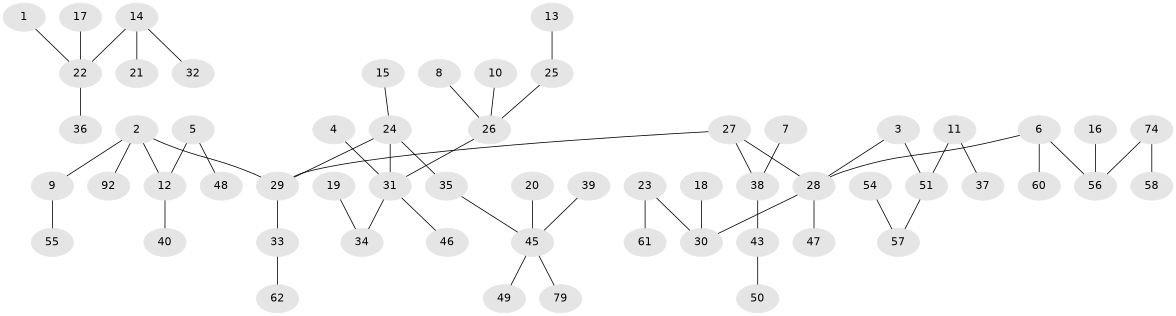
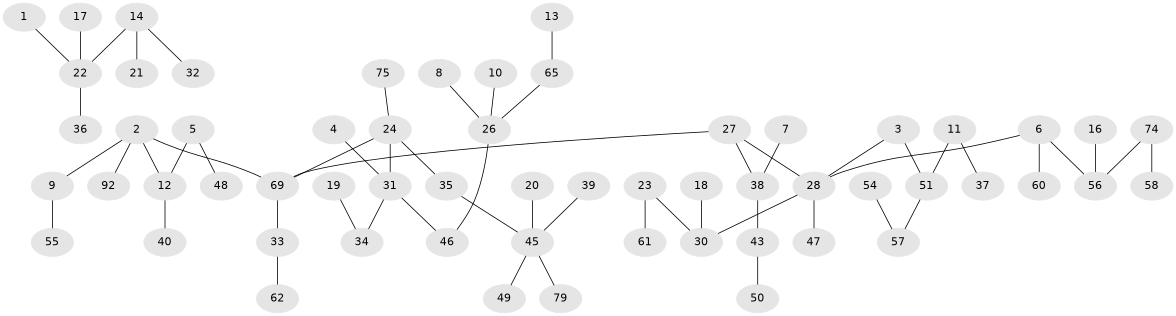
node "15": label "15" -> "75"
node "25": label "25" -> "65"
edge "26" -- "31": now "26" -- "46"
node "29": label "29" -> "69"
